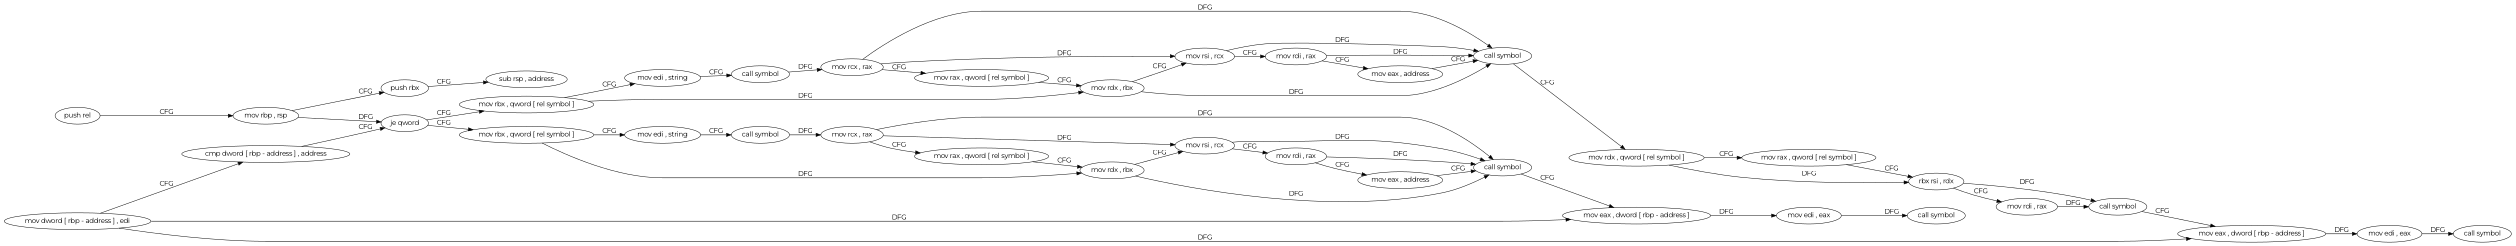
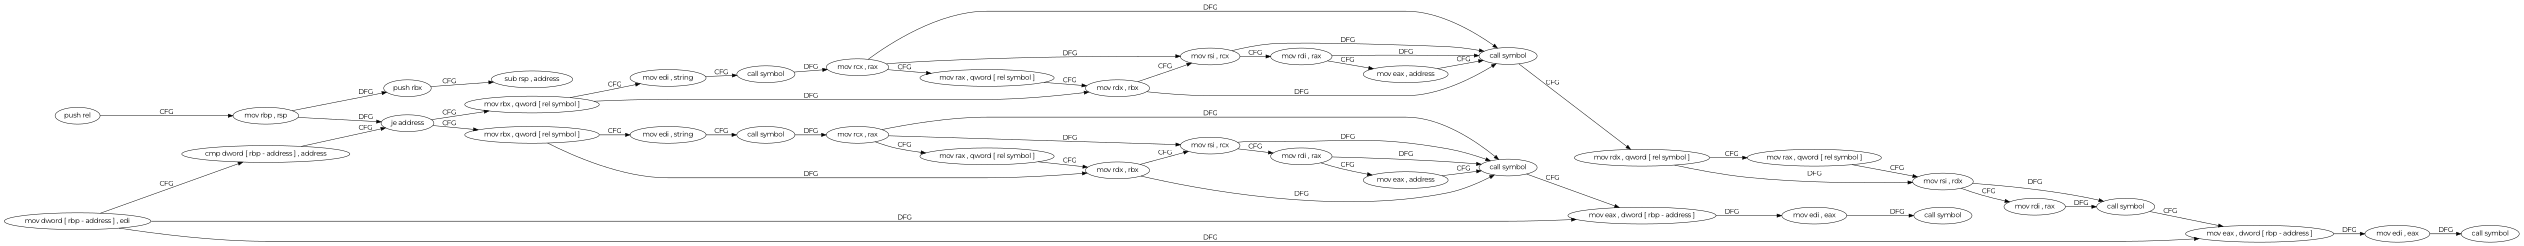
edge "mov rbp , rsp" -> "push rbx": label "CFG" -> "DFG"
node "je qword": label "je qword" -> "je address"
node "rbx rsi , rdx": label "rbx rsi , rdx" -> "mov rsi , rdx"
